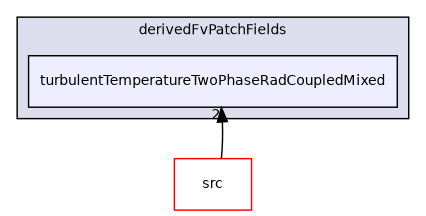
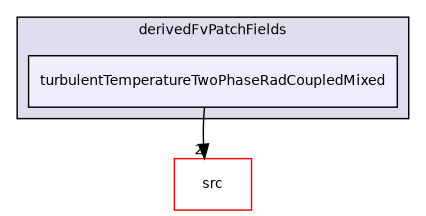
edge "src" -> "turbulentTemperatureTwoPhaseRadCoupledMixed": reversed
